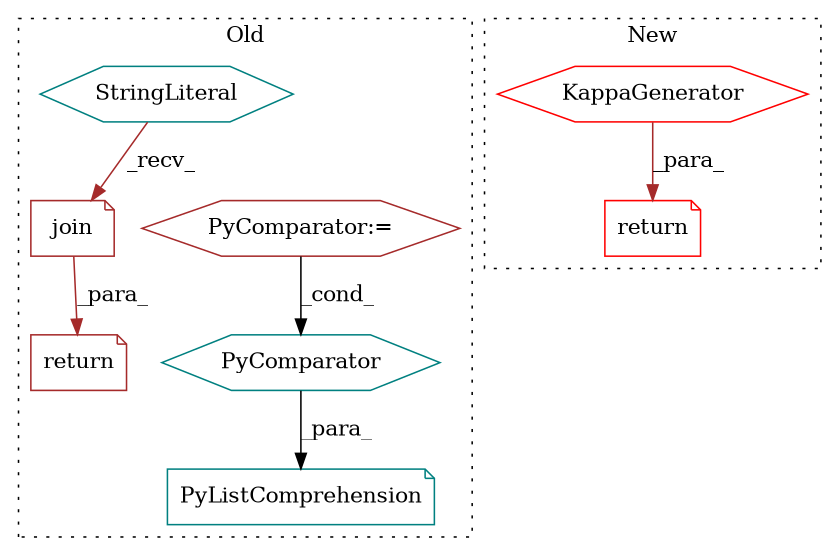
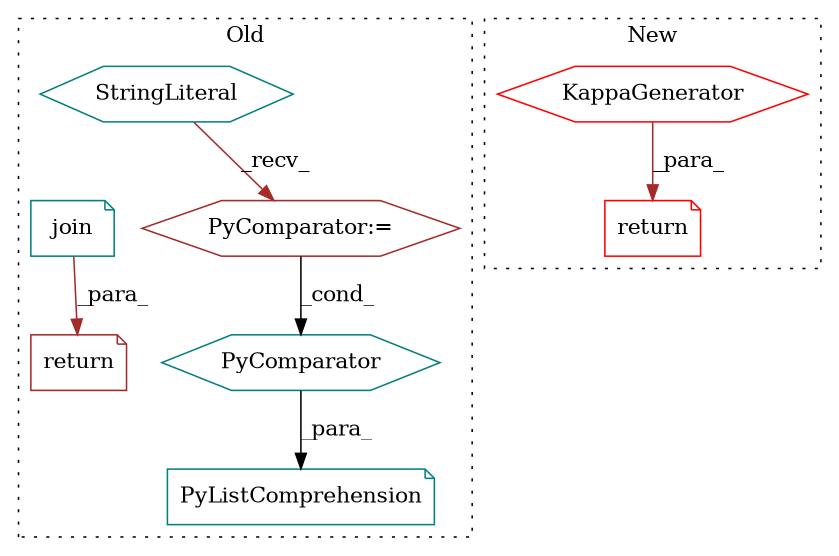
edge "StringLiteral" -> "join": now "StringLiteral" -> "PyComparator:="
node "join": color brown -> teal
